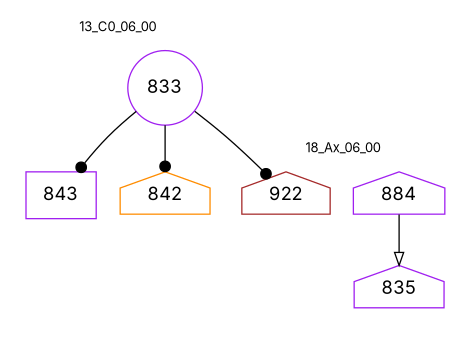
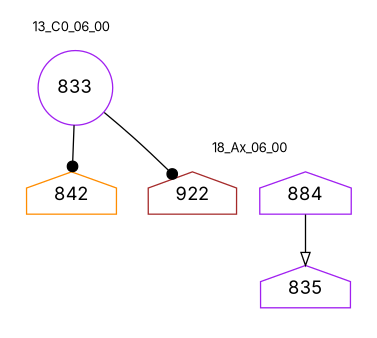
node "843": removed
